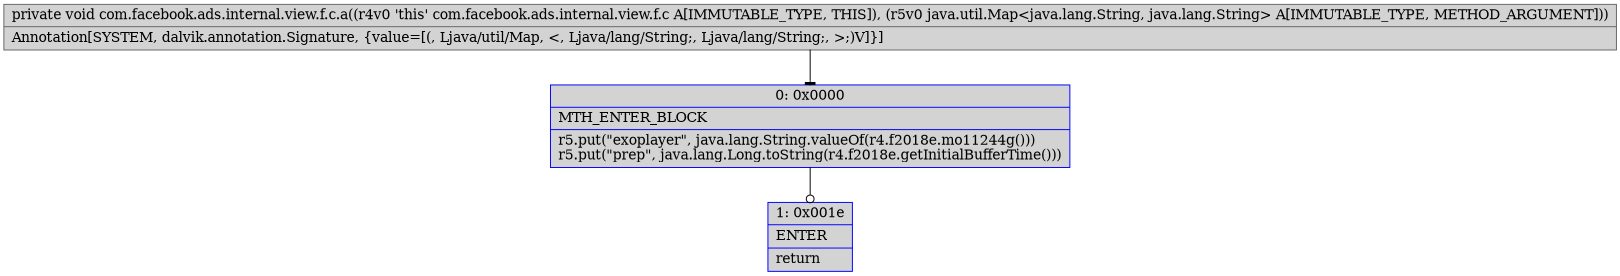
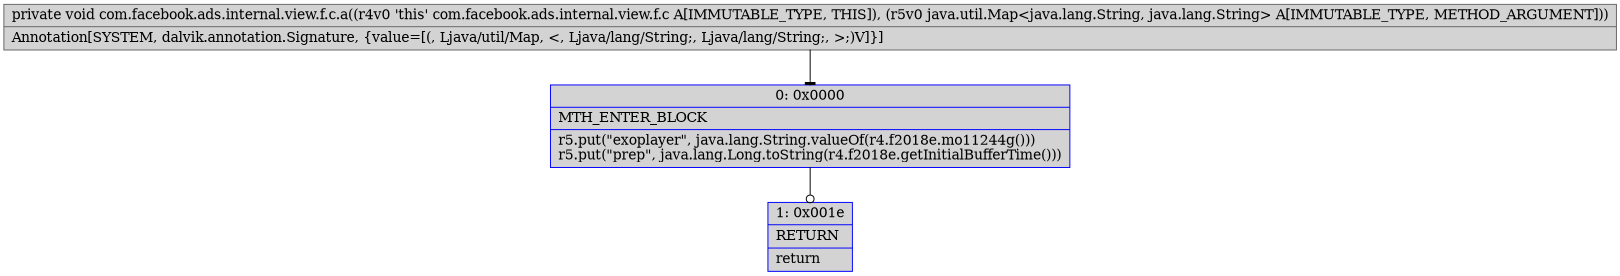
node "1: 0x001e": text "ENTER" -> "RETURN"
